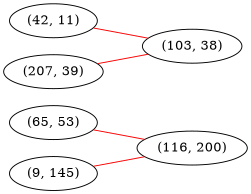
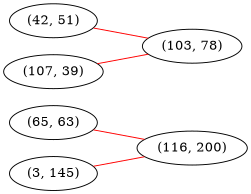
node "(42, 11)": label "(42, 11)" -> "(42, 51)"
node "(103, 38)": label "(103, 38)" -> "(103, 78)"
node "(207, 39)": label "(207, 39)" -> "(107, 39)"
node "(65, 53)": label "(65, 53)" -> "(65, 63)"
node "(9, 145)": label "(9, 145)" -> "(3, 145)"
